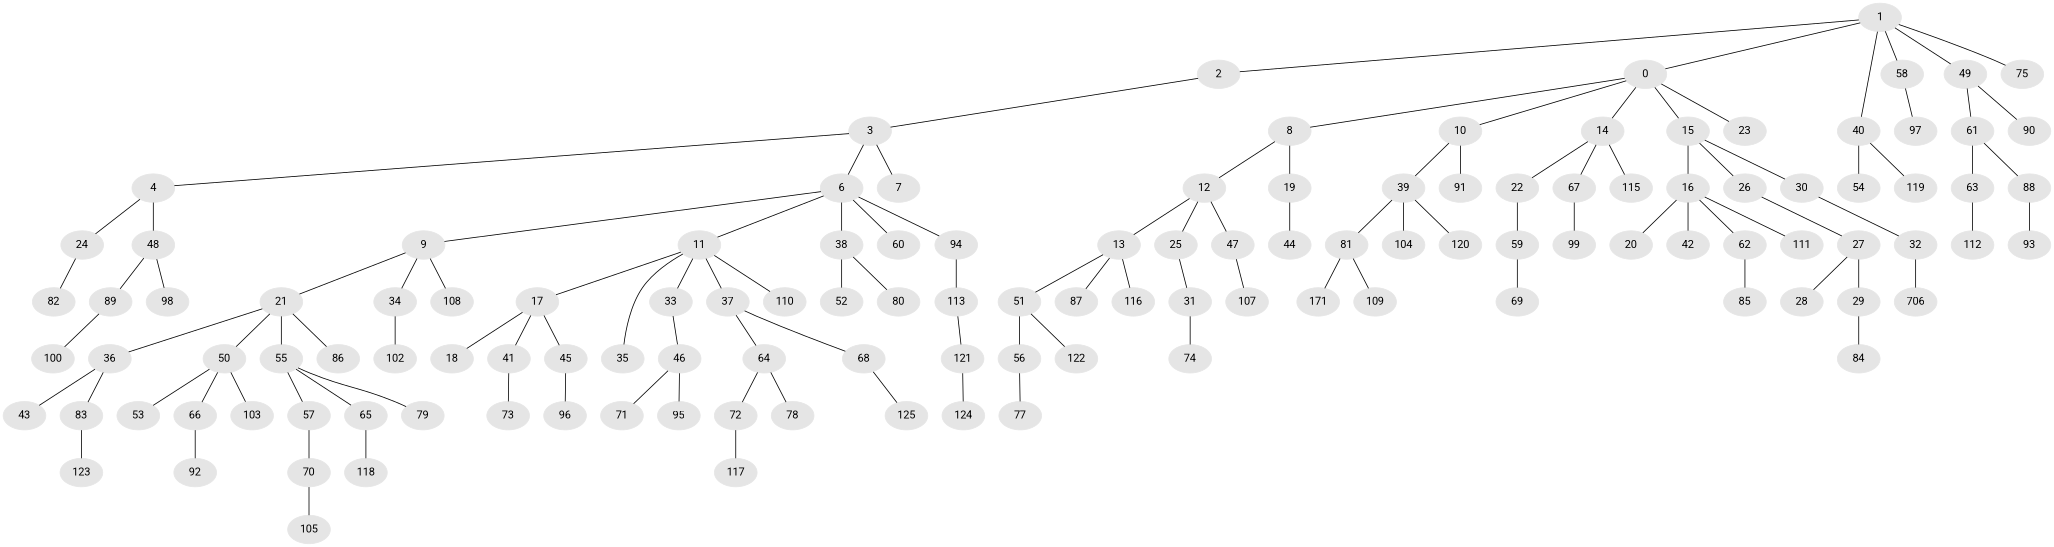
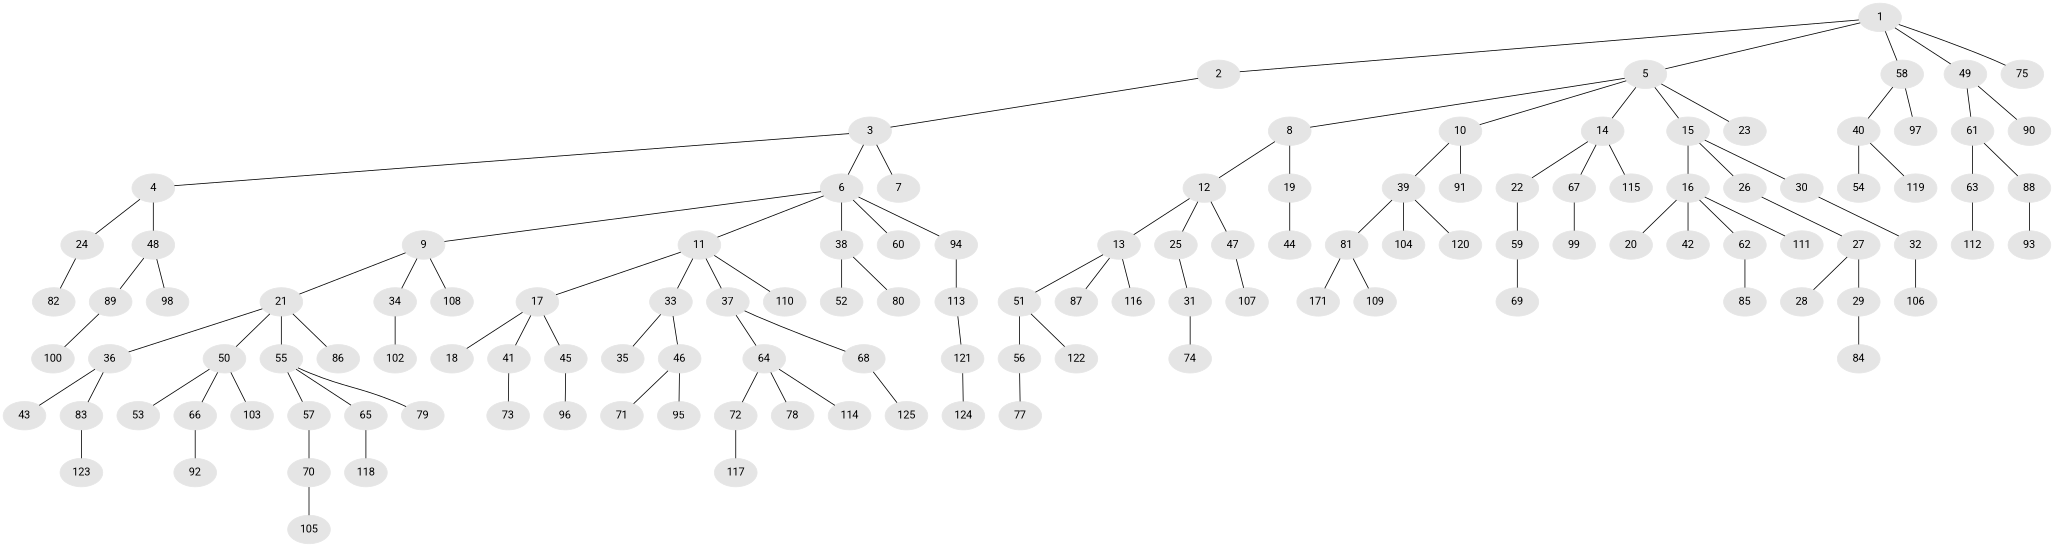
node "0": label "0" -> "5"
edge "1" -- "40": now "58" -- "40"
edge "11" -- "35": now "33" -- "35"
node "706": label "706" -> "106"
node "114": added
